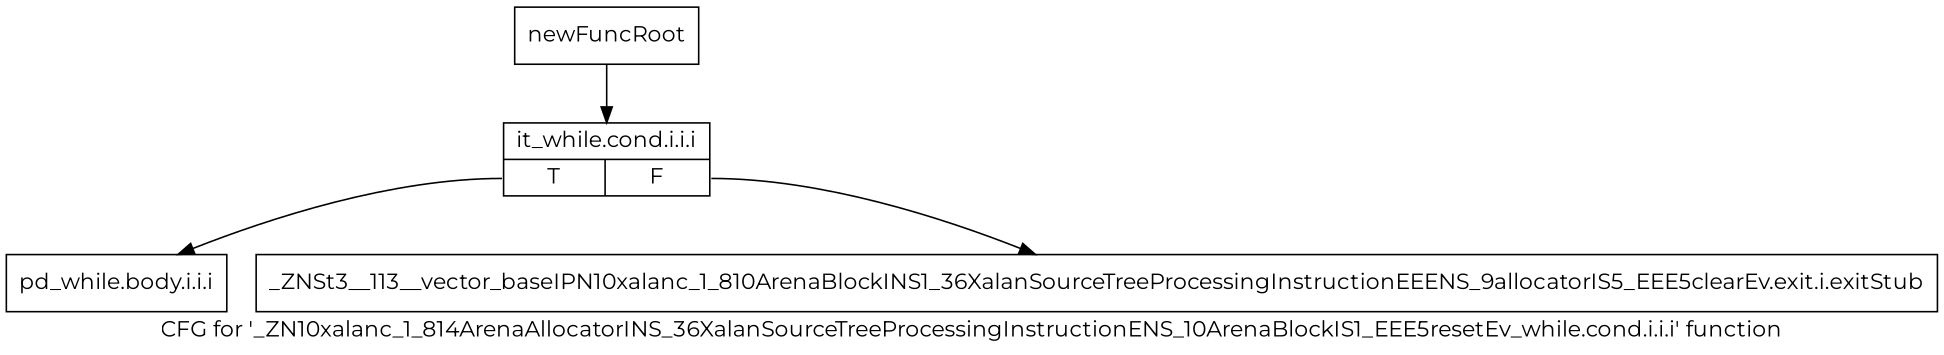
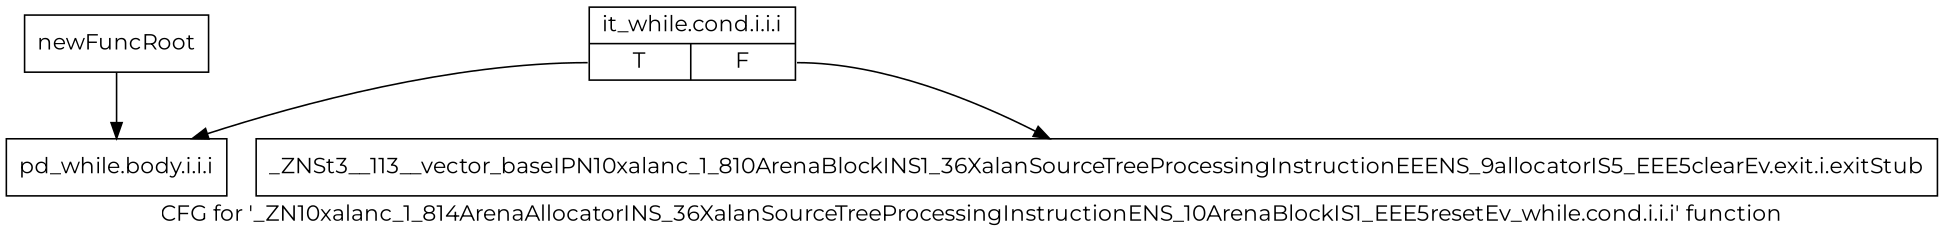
edge "newFuncRoot" -> "it_while.cond.i.i.i": now "newFuncRoot" -> "pd_while.body.i.i.i"
